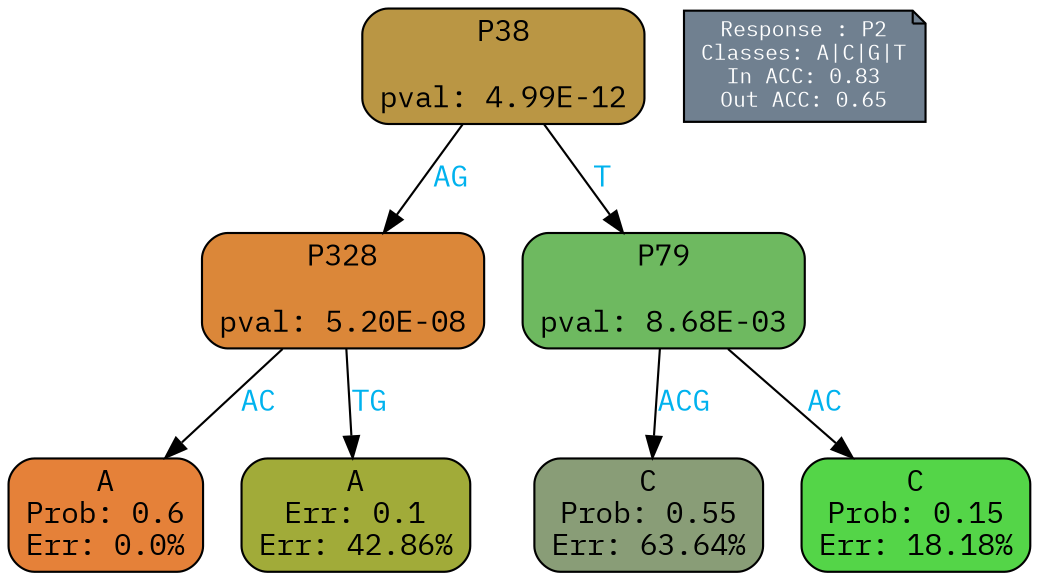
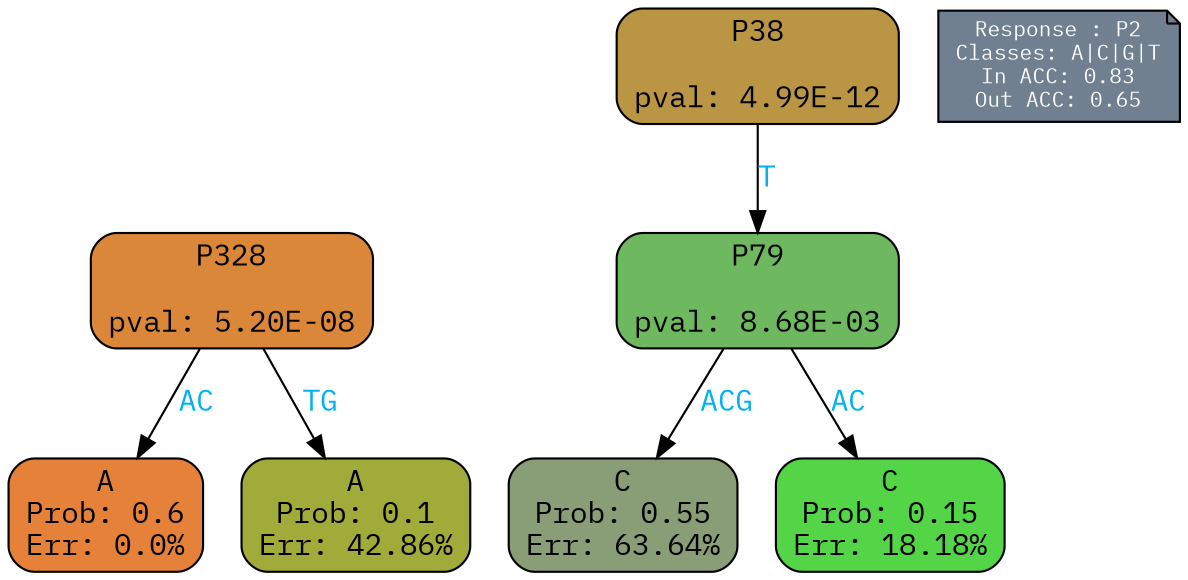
edge "P38 pval: 4.99E-12" -> "P328 pval: 5.20E-08": removed, label "AG"
node "A Err: 0.1 Err: 42.86%": label "A Err: 0.1 Err: 42.86%" -> "A Prob: 0.1 Err: 42.86%"
